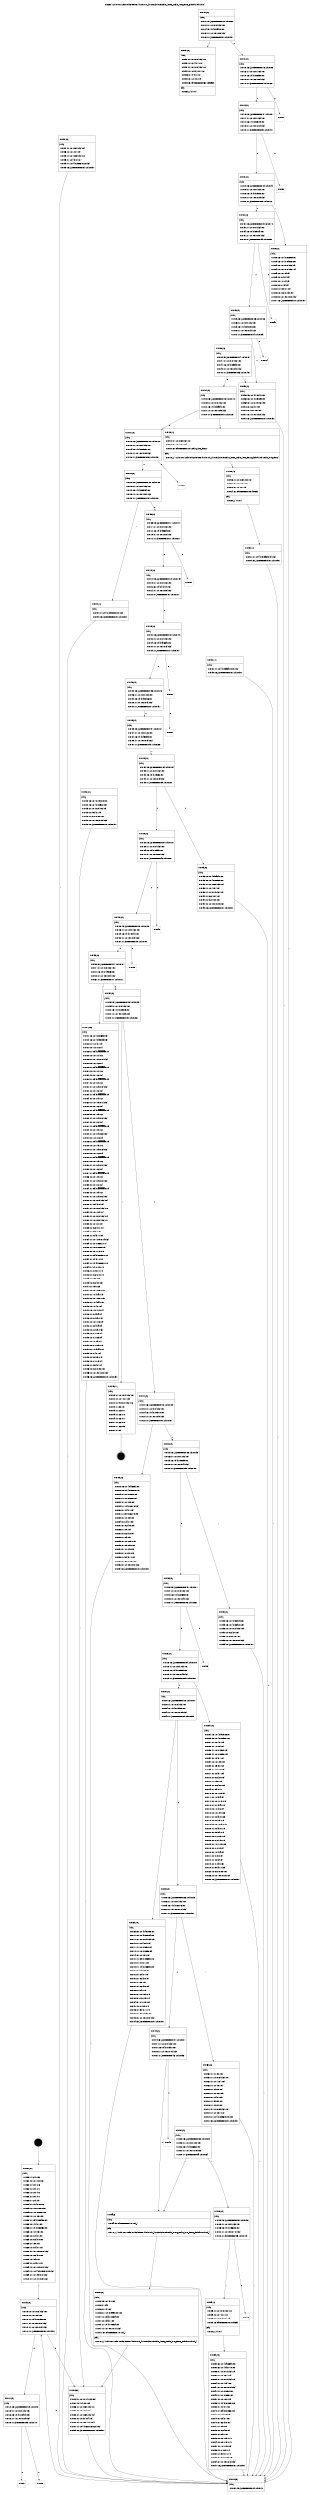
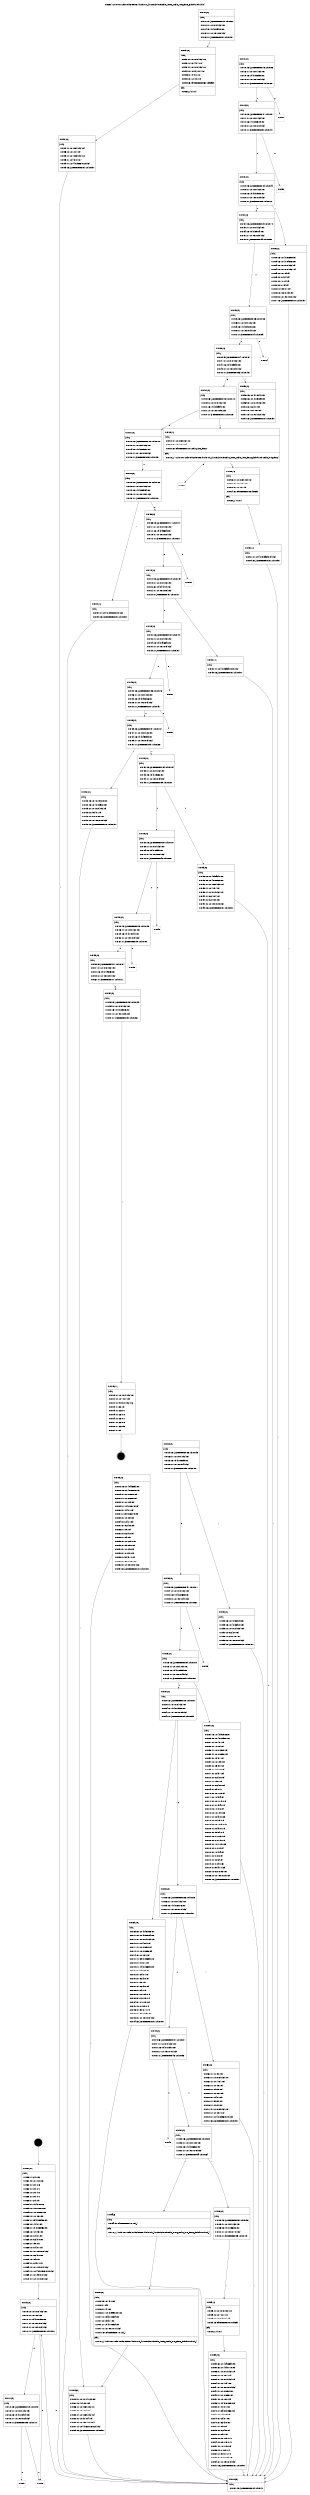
edge "0x401644 [28]" -> "0x401660 [28]": removed, label "17"
edge "0x401da4 [29]" -> "0x401dc1 [29]": added, label "1"
node "0x401efb": removed
edge "0x4016d0 [28]" -> "0x401d53 [27]": now "0x4016d0 [28]" -> "0x4016ec [28]"
edge "0x401724 [28]" -> "0x4020ae": now "0x401e79 [12]" -> "0x4020ae"
edge "0x401778 [28]" -> "0x401d47 [12]": added, label "1"
edge "0x402242" -> "0x402296": now "0x4017b0 [28]" -> "0x402296"
edge "0x4017cc [28]" -> "0x401b63 [27]": added, label "1"
node "0x401a16 [333]": removed
node "0x401874 [28]": removed
edge "0x401d53 [27]" -> "0x4022a7 [5]": removed, label "1"
edge "0x40191c [28]" -> "0x401dff [5]": now "0x40191c [28]" -> "0x401938 [28]"
node "0x401970": removed
edge "0x40160b [29]" -> "0x401e2c [38]": now "0x40160b [29]" -> "0x4020c6"
